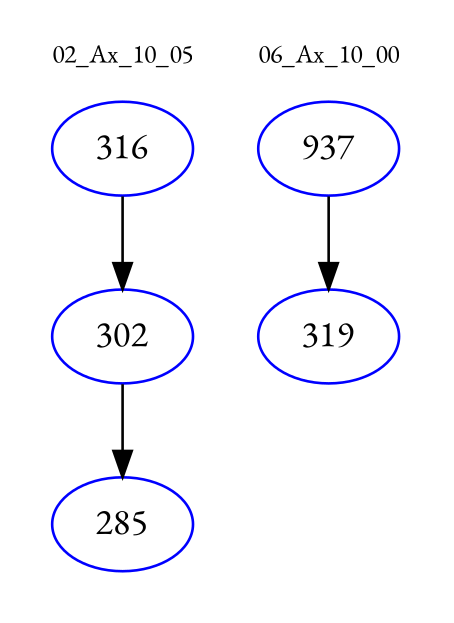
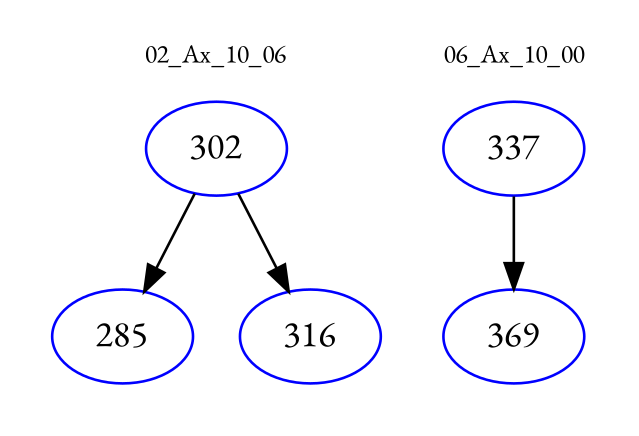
cluster "02_Ax_10_05": label "02_Ax_10_05" -> "02_Ax_10_06"
node "937": label "937" -> "337"
edge "316" -> "302": reversed
node "319": label "319" -> "369"
